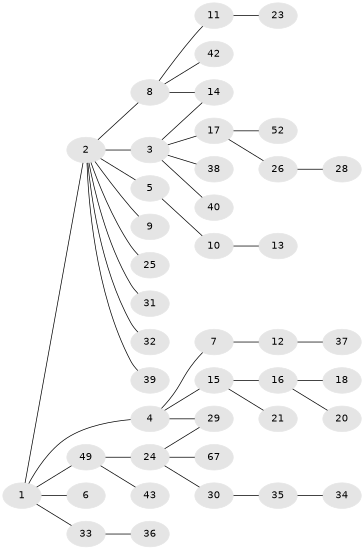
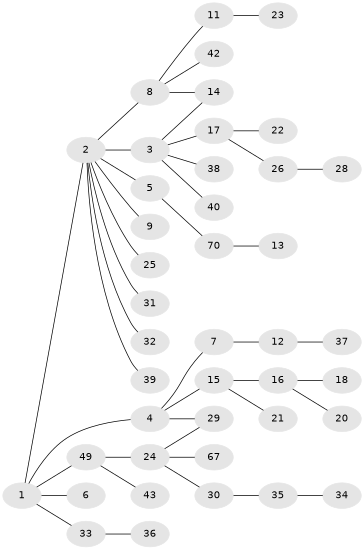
node "52": label "52" -> "22"
node "10": label "10" -> "70"
